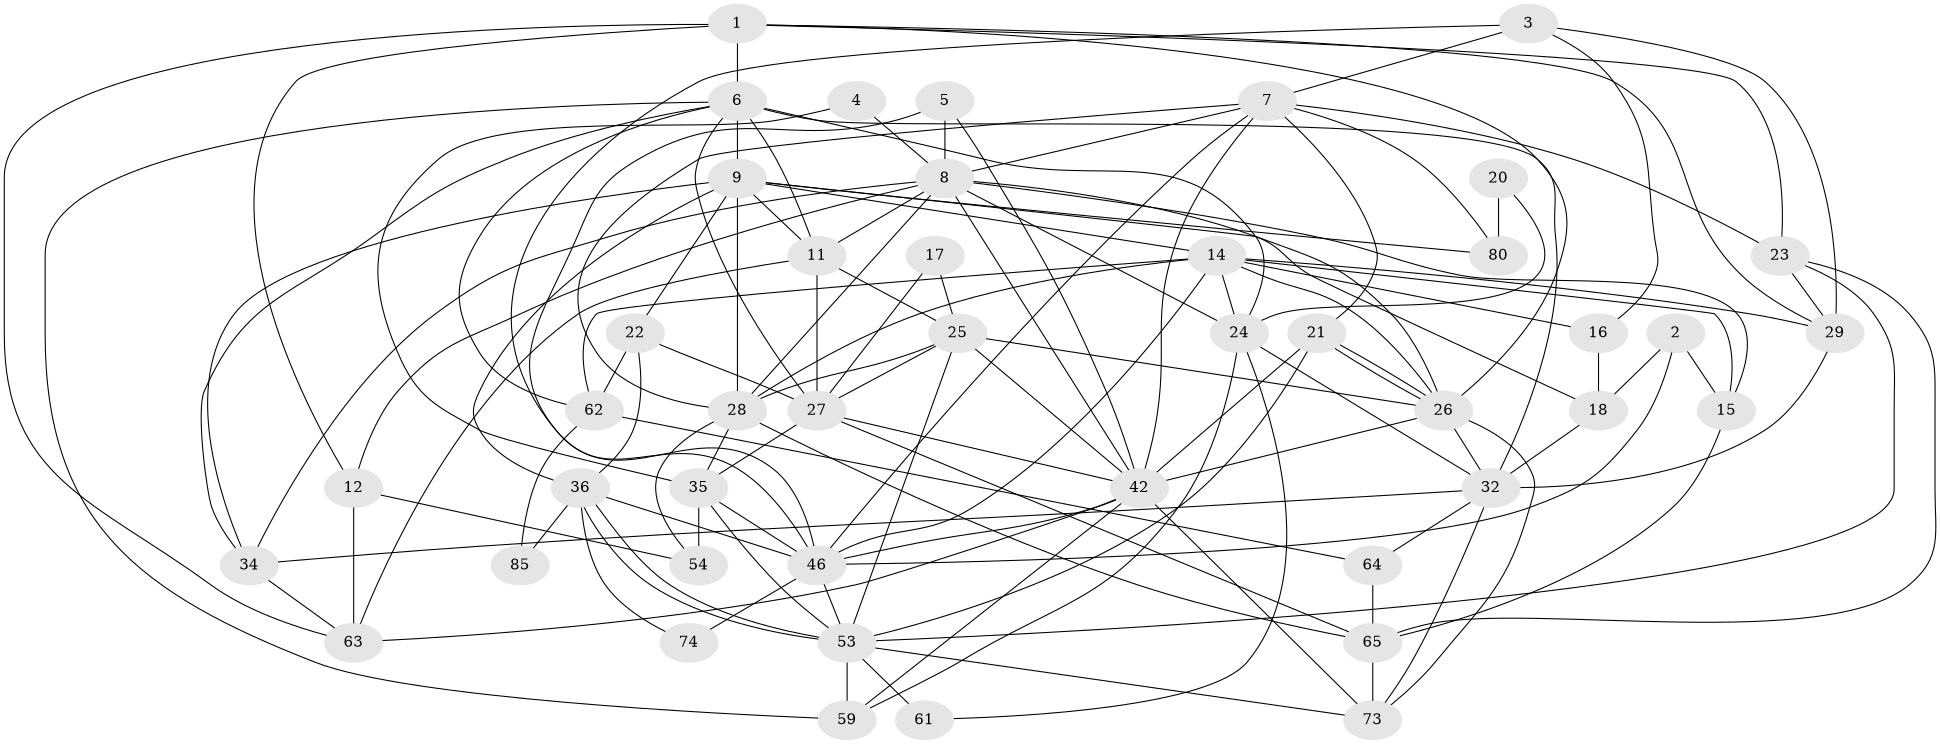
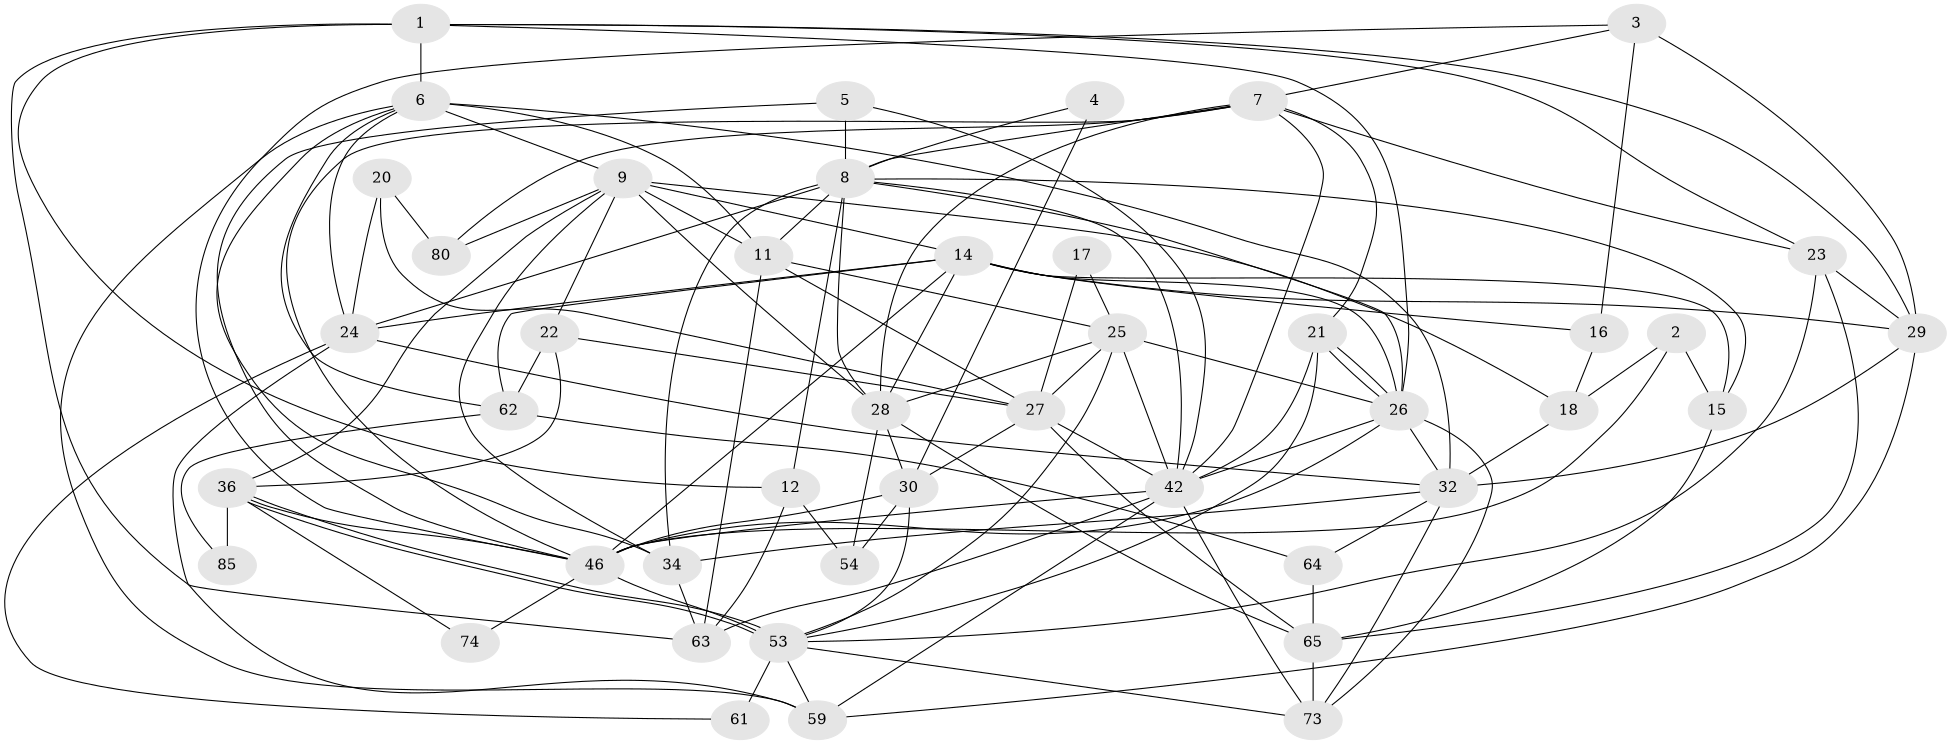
edge "6" -- "27": now "20" -- "27"
node "35": label "35" -> "30"
edge "26" -- "46": added
edge "29" -- "59": added
